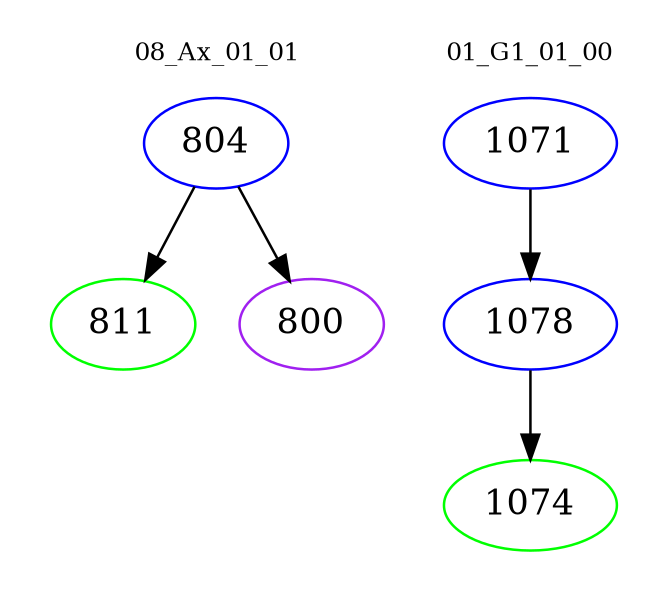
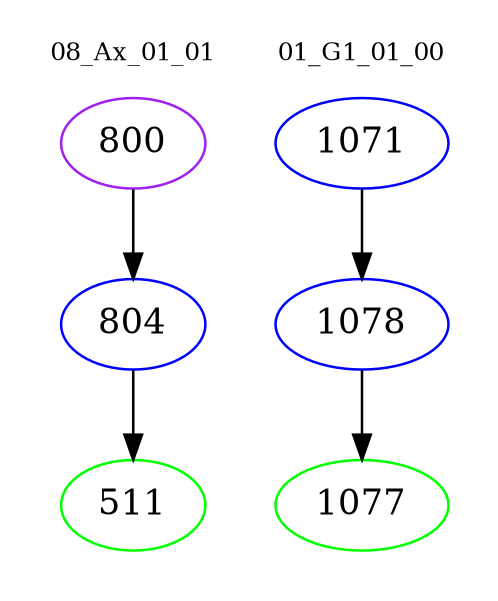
edge "804" -> "800": reversed
node "811": label "811" -> "511"
node "1074": label "1074" -> "1077"
